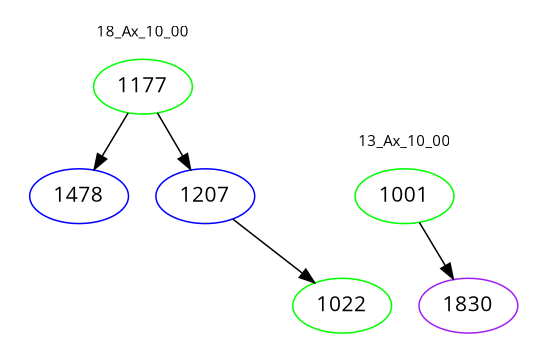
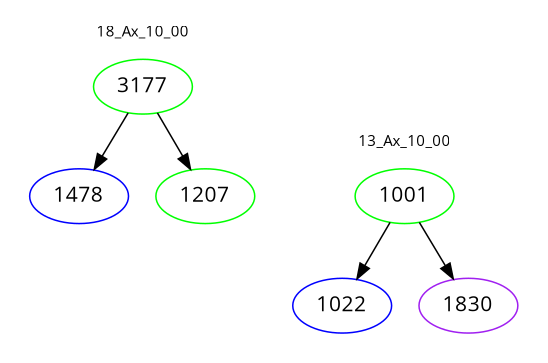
node "1177": label "1177" -> "3177"
node "1207": color blue -> green
edge "1207" -> "1022": now "1001" -> "1022"
node "1022": color green -> blue
